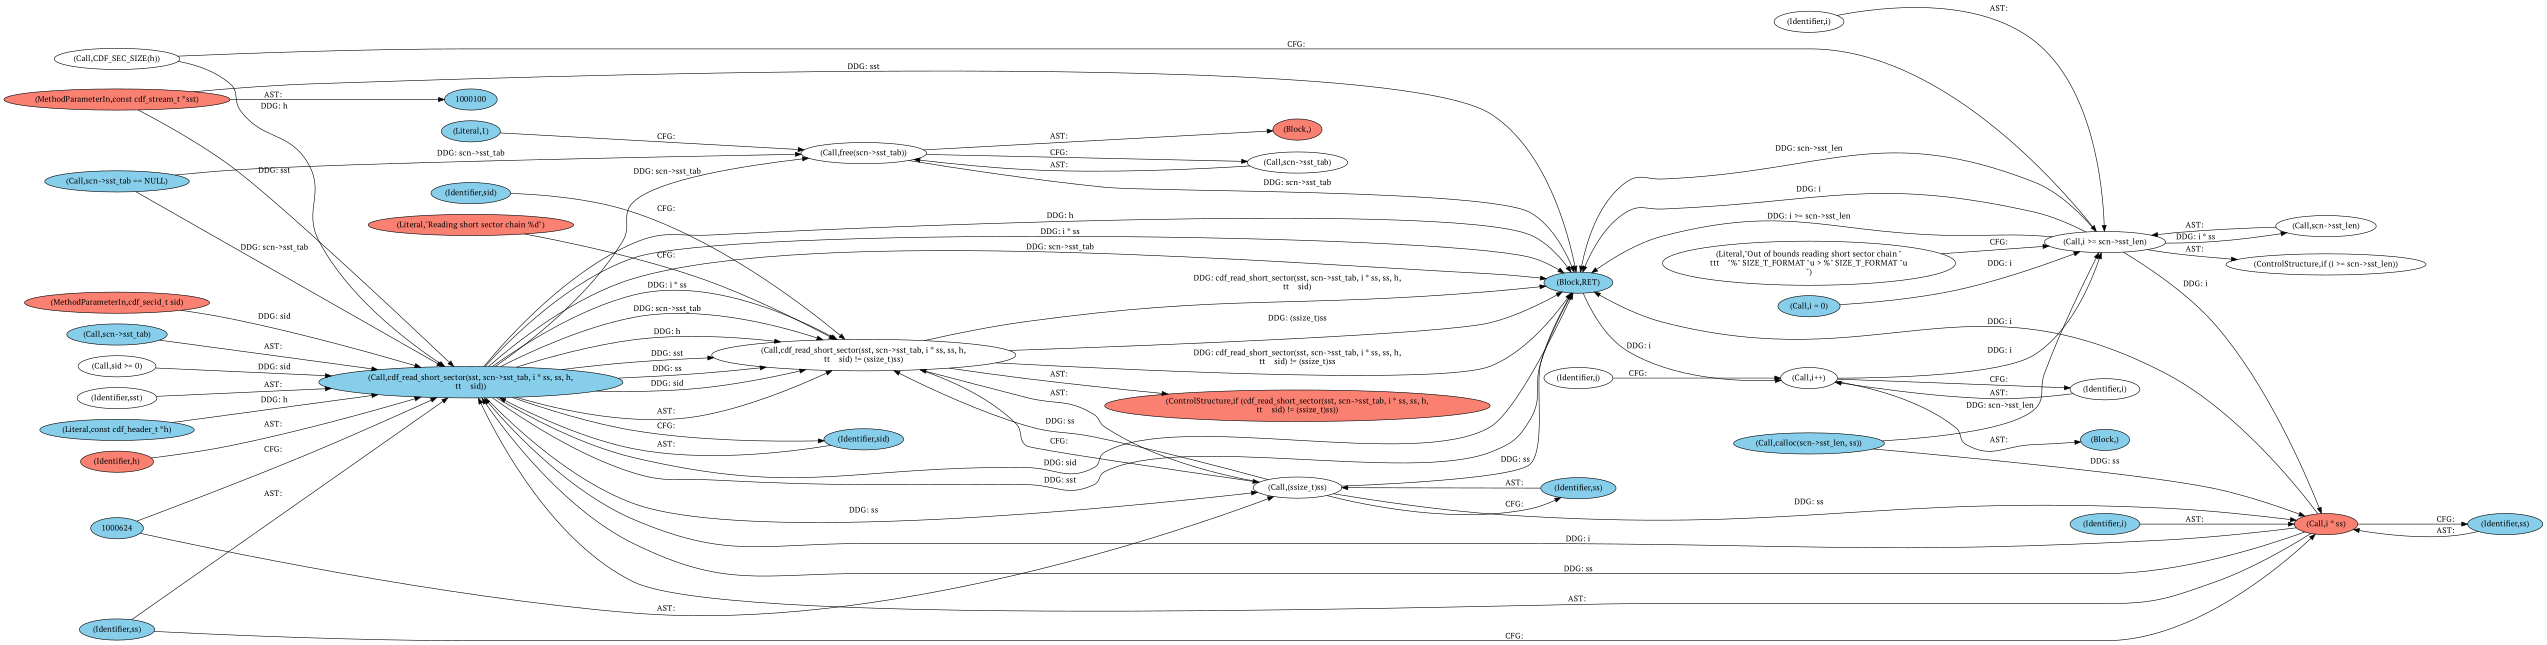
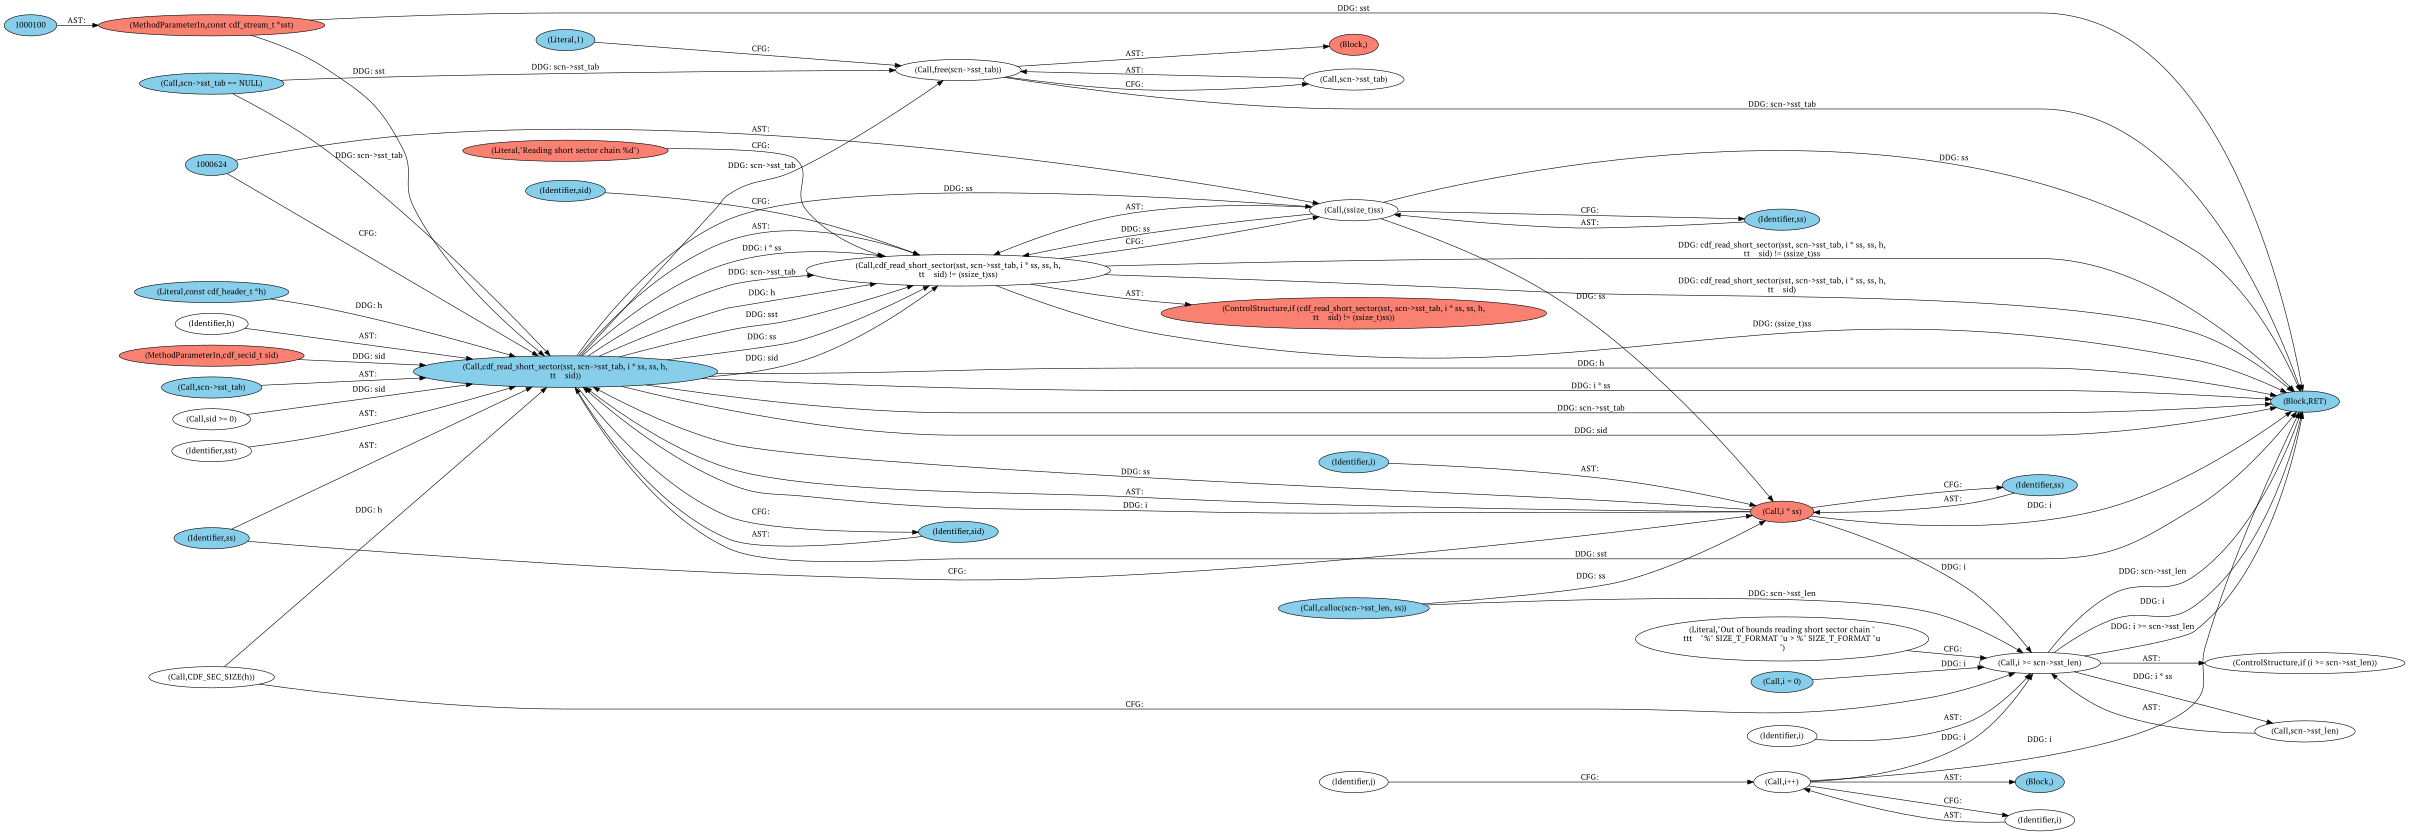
edge "(MethodParameterIn,const cdf_stream_t *sst)" -> "1000100": reversed
edge "(Call,i >= scn->sst_len)" -> "(Call,i * ss)": reversed
edge "(Block,RET)" -> "(Call,i++)": reversed
node "(Identifier,h)": fillcolor salmon -> white
